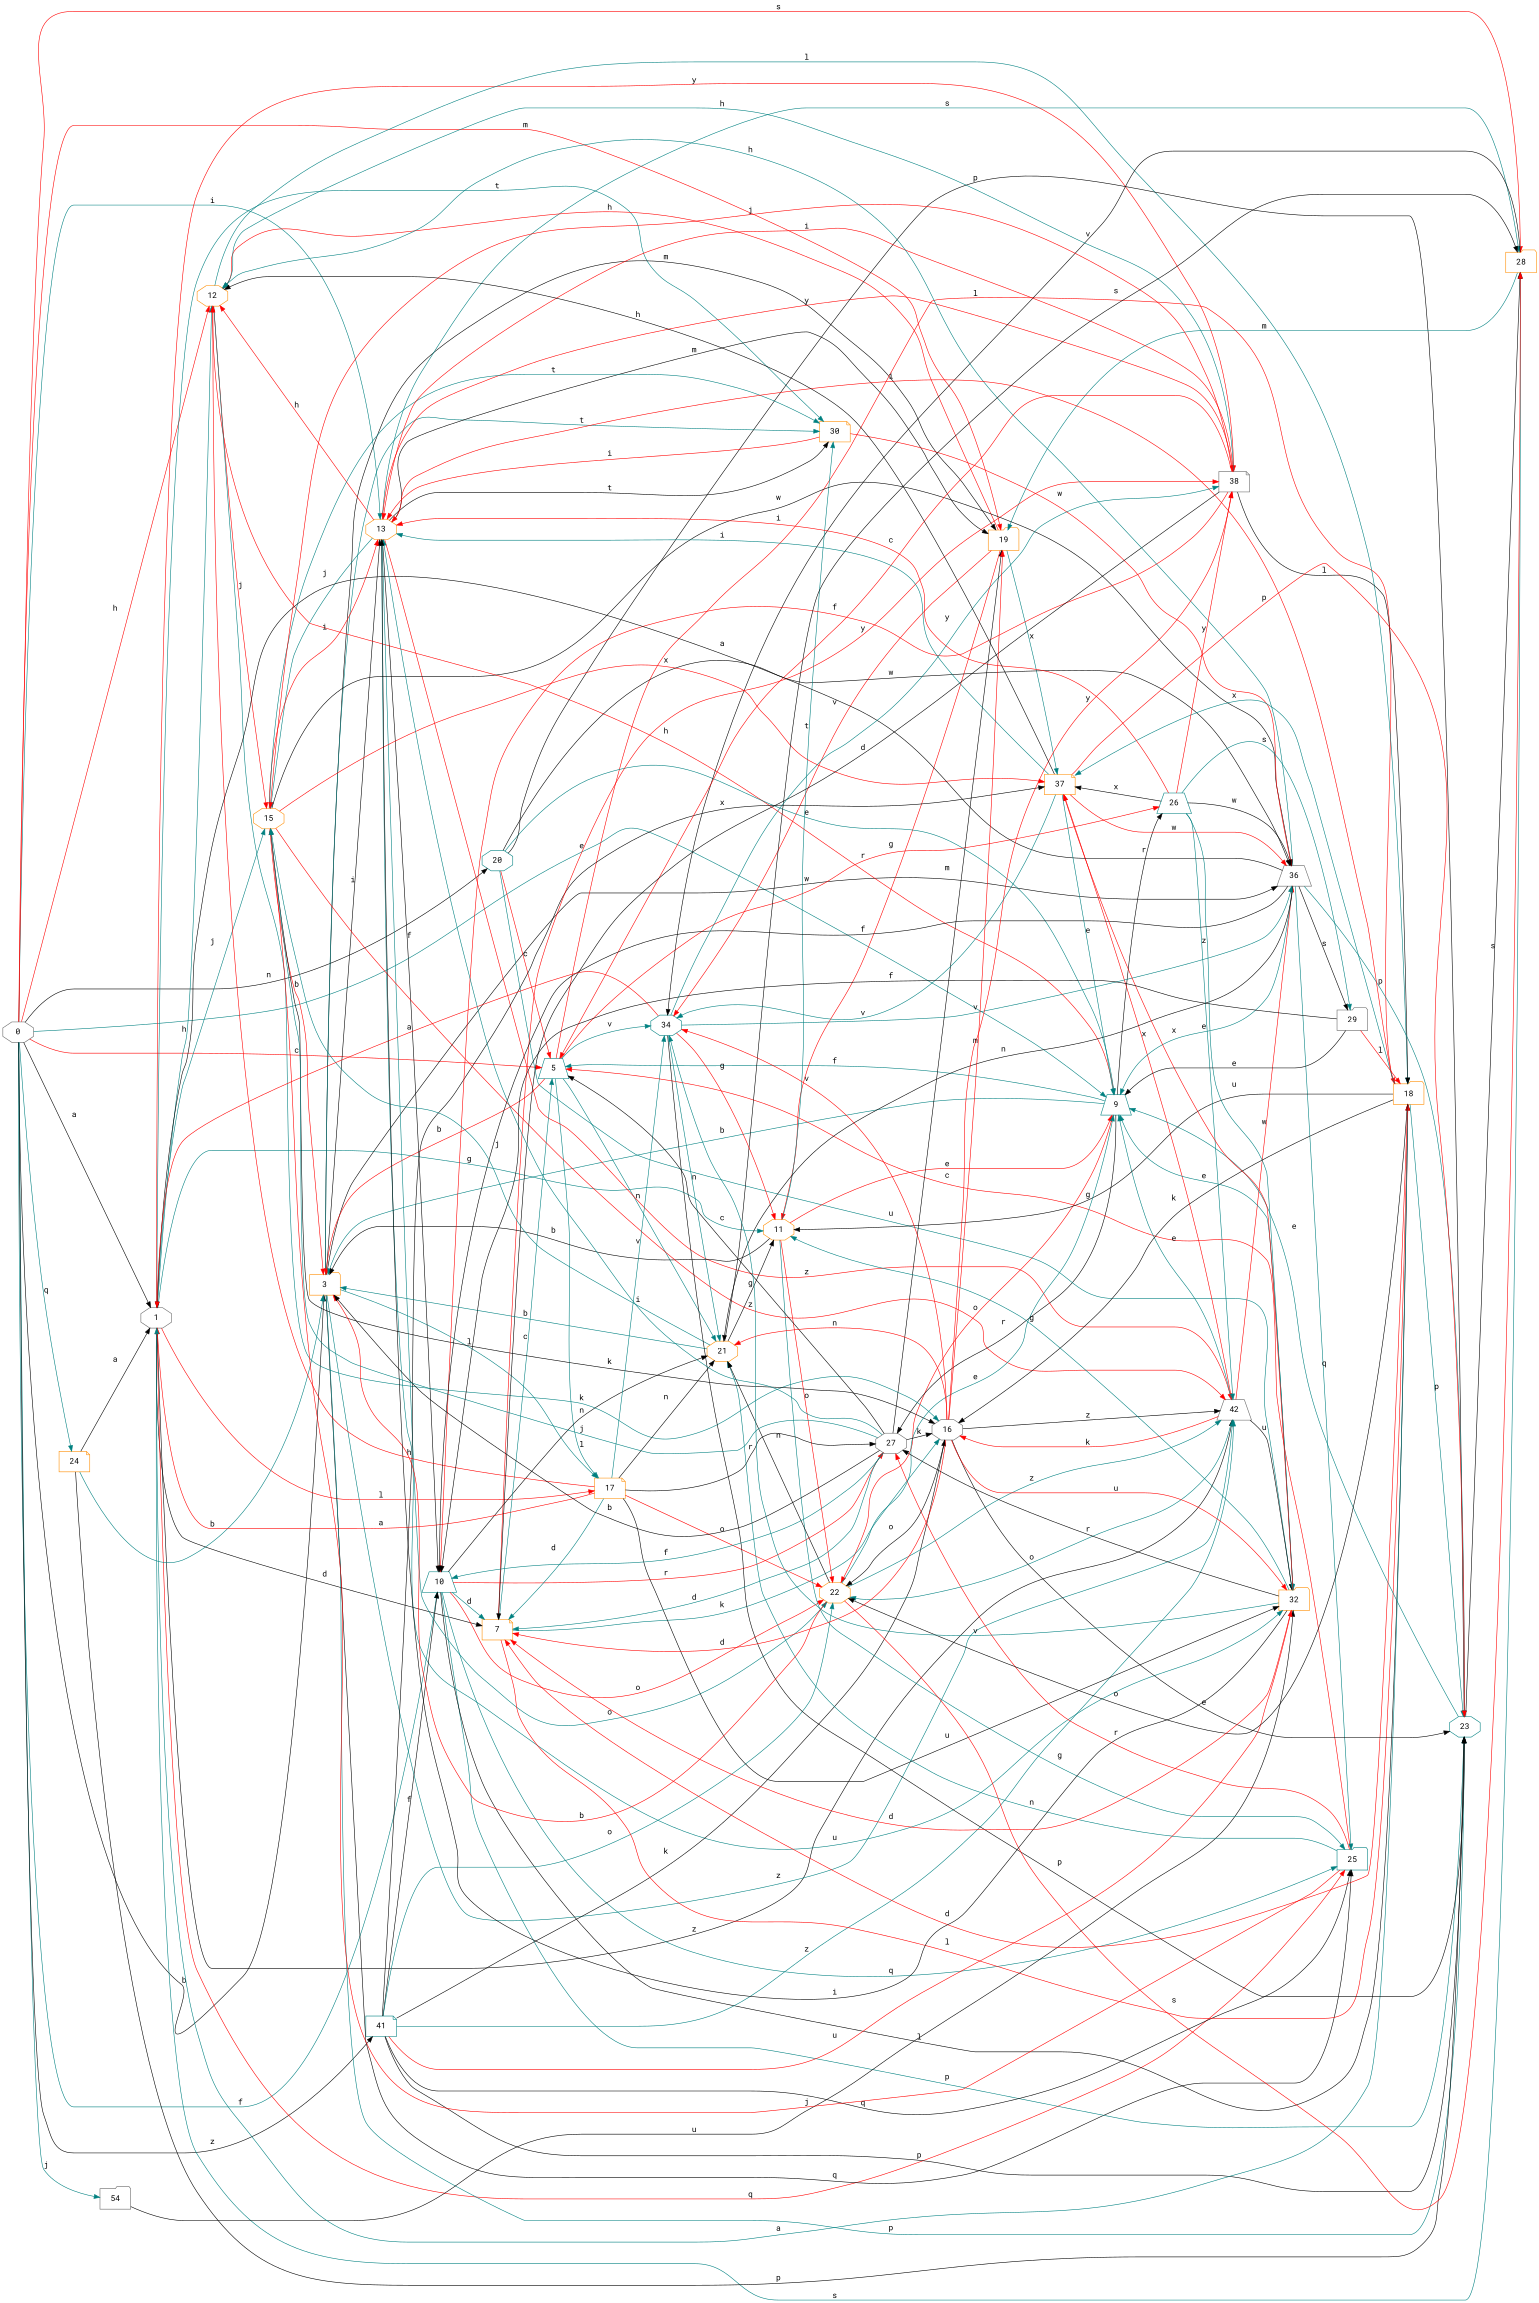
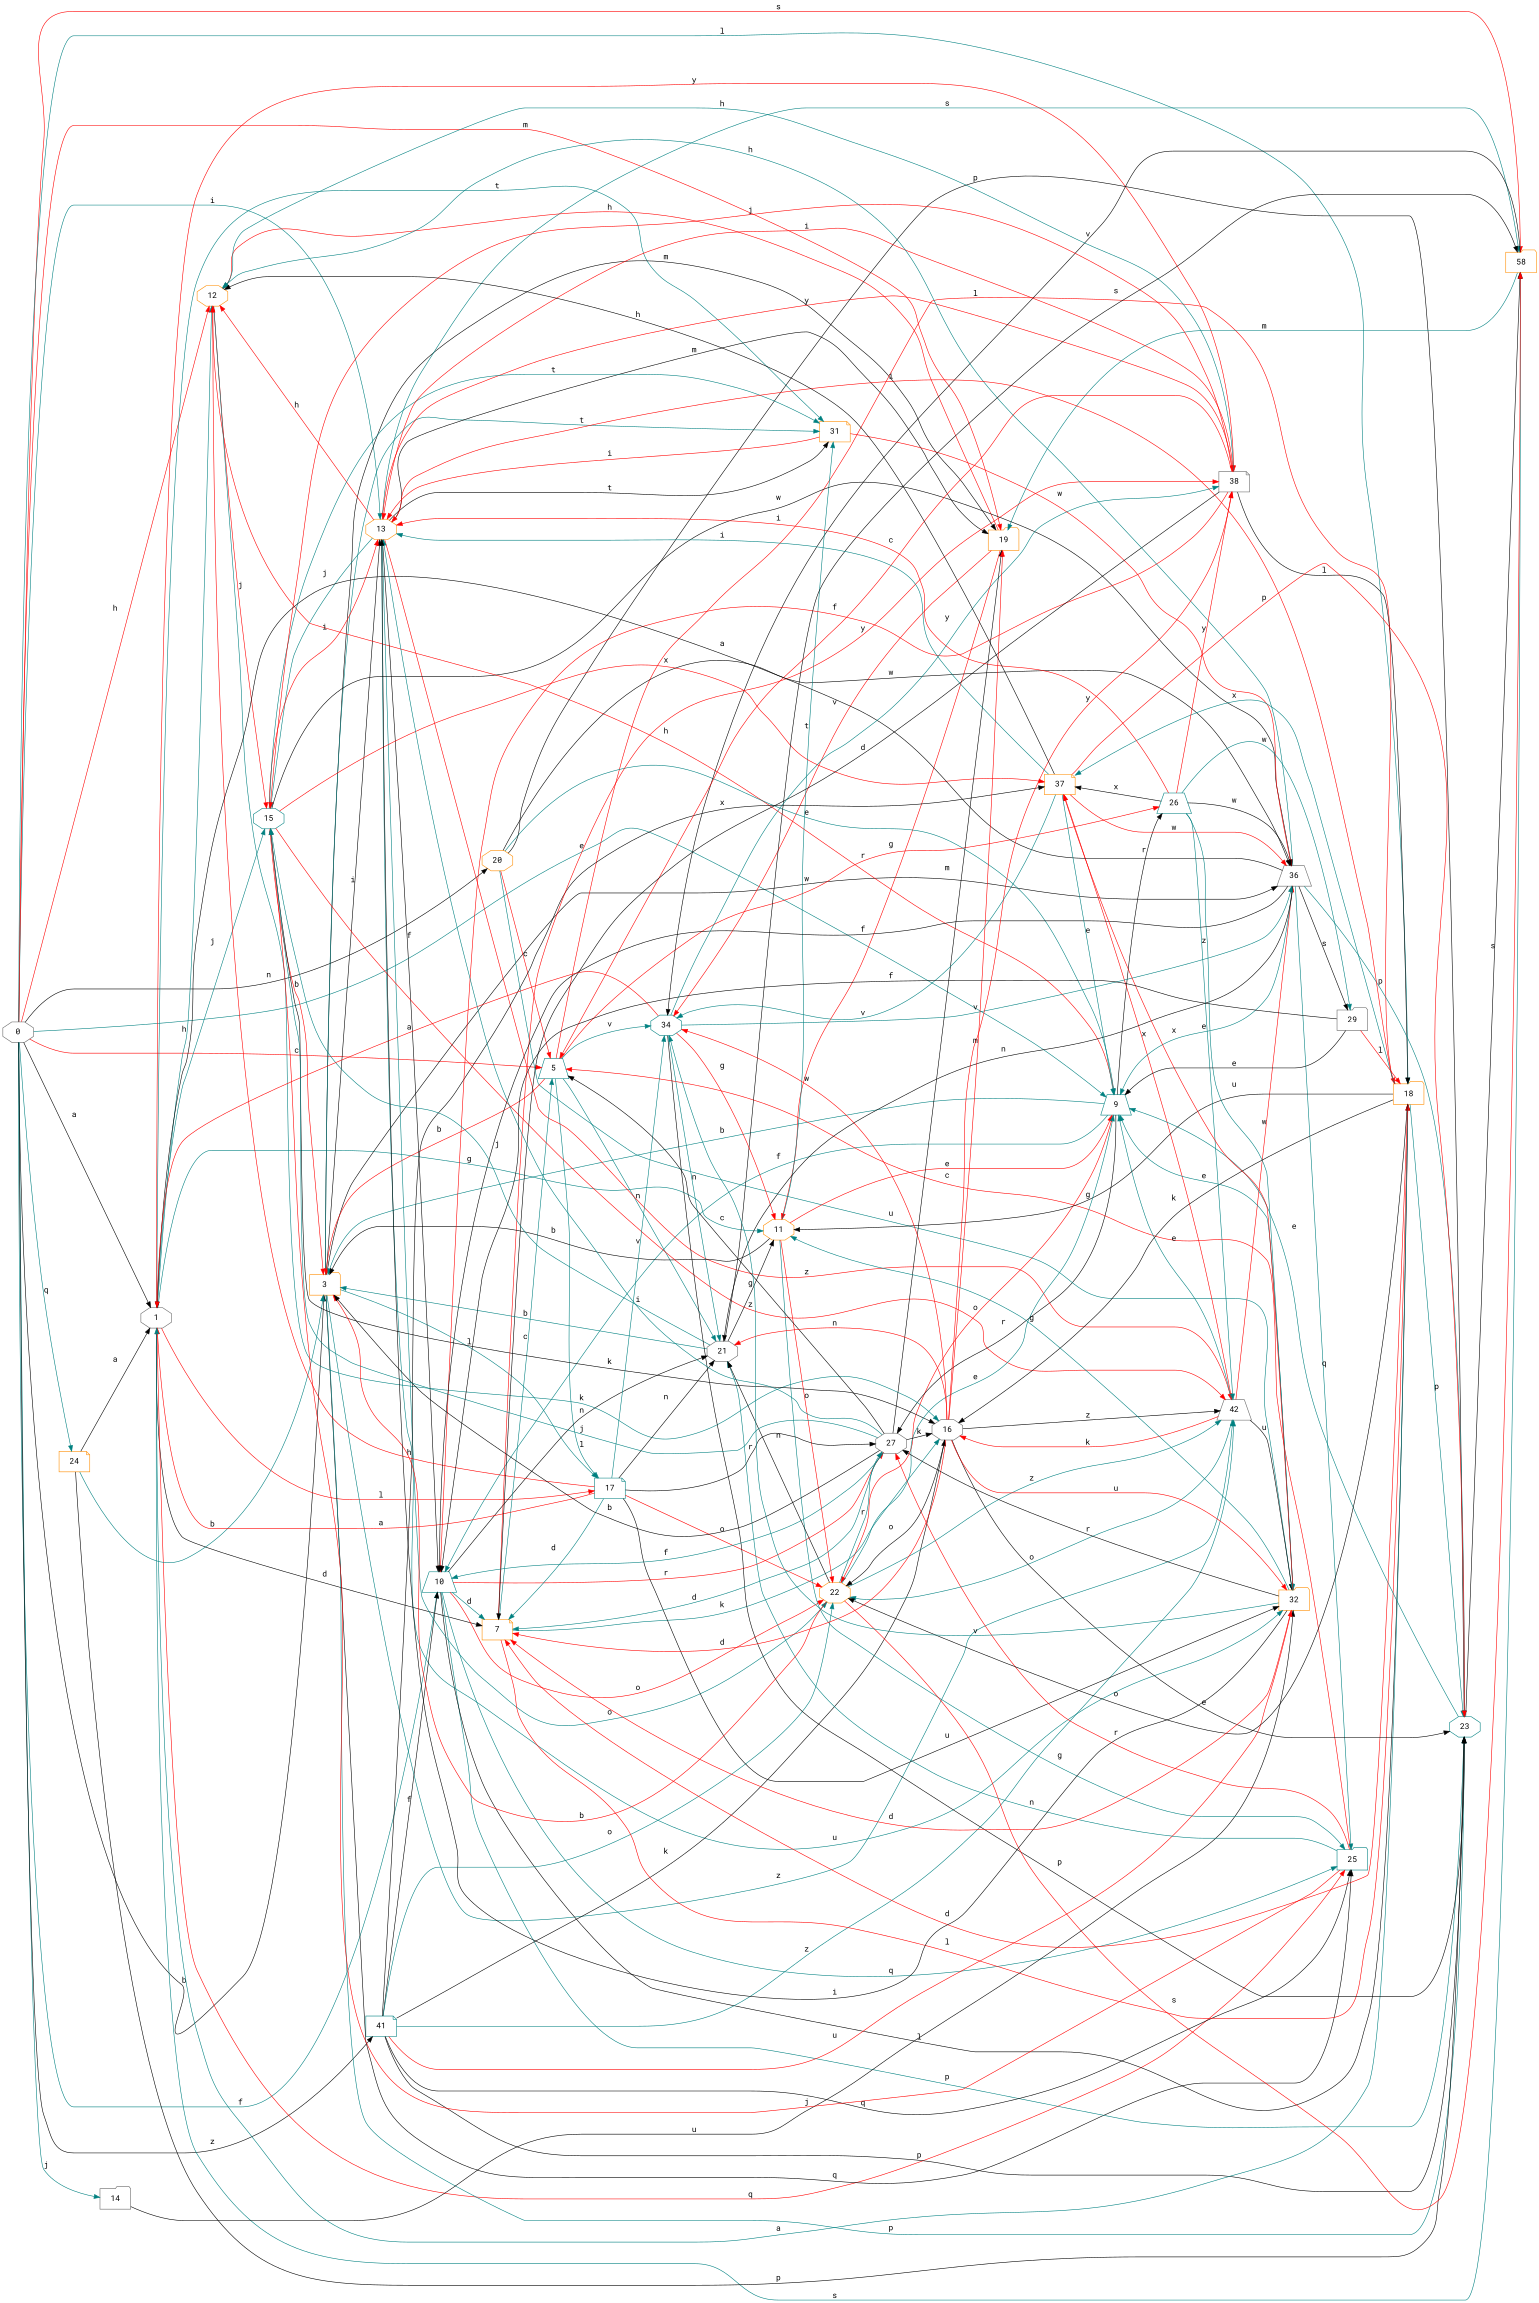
edge "12" -> "18": now "0" -> "18"
node "28": label "28" -> "58"
node "30": label "30" -> "31"
edge "19" -> "37": removed, label "x"
edge "26" -> "29": label "s" -> "w"
node "15": color darkorange -> teal
node "20": color teal -> darkorange
edge "9" -> "5": now "9" -> "10"
edge "16" -> "34": label "v" -> "w"
node "21": color darkorange -> gray40
node "17": color darkorange -> teal
edge "22" -> "27": added, label "r"
edge "1" -> "42": removed, label "z"
node "54": label "54" -> "14"
